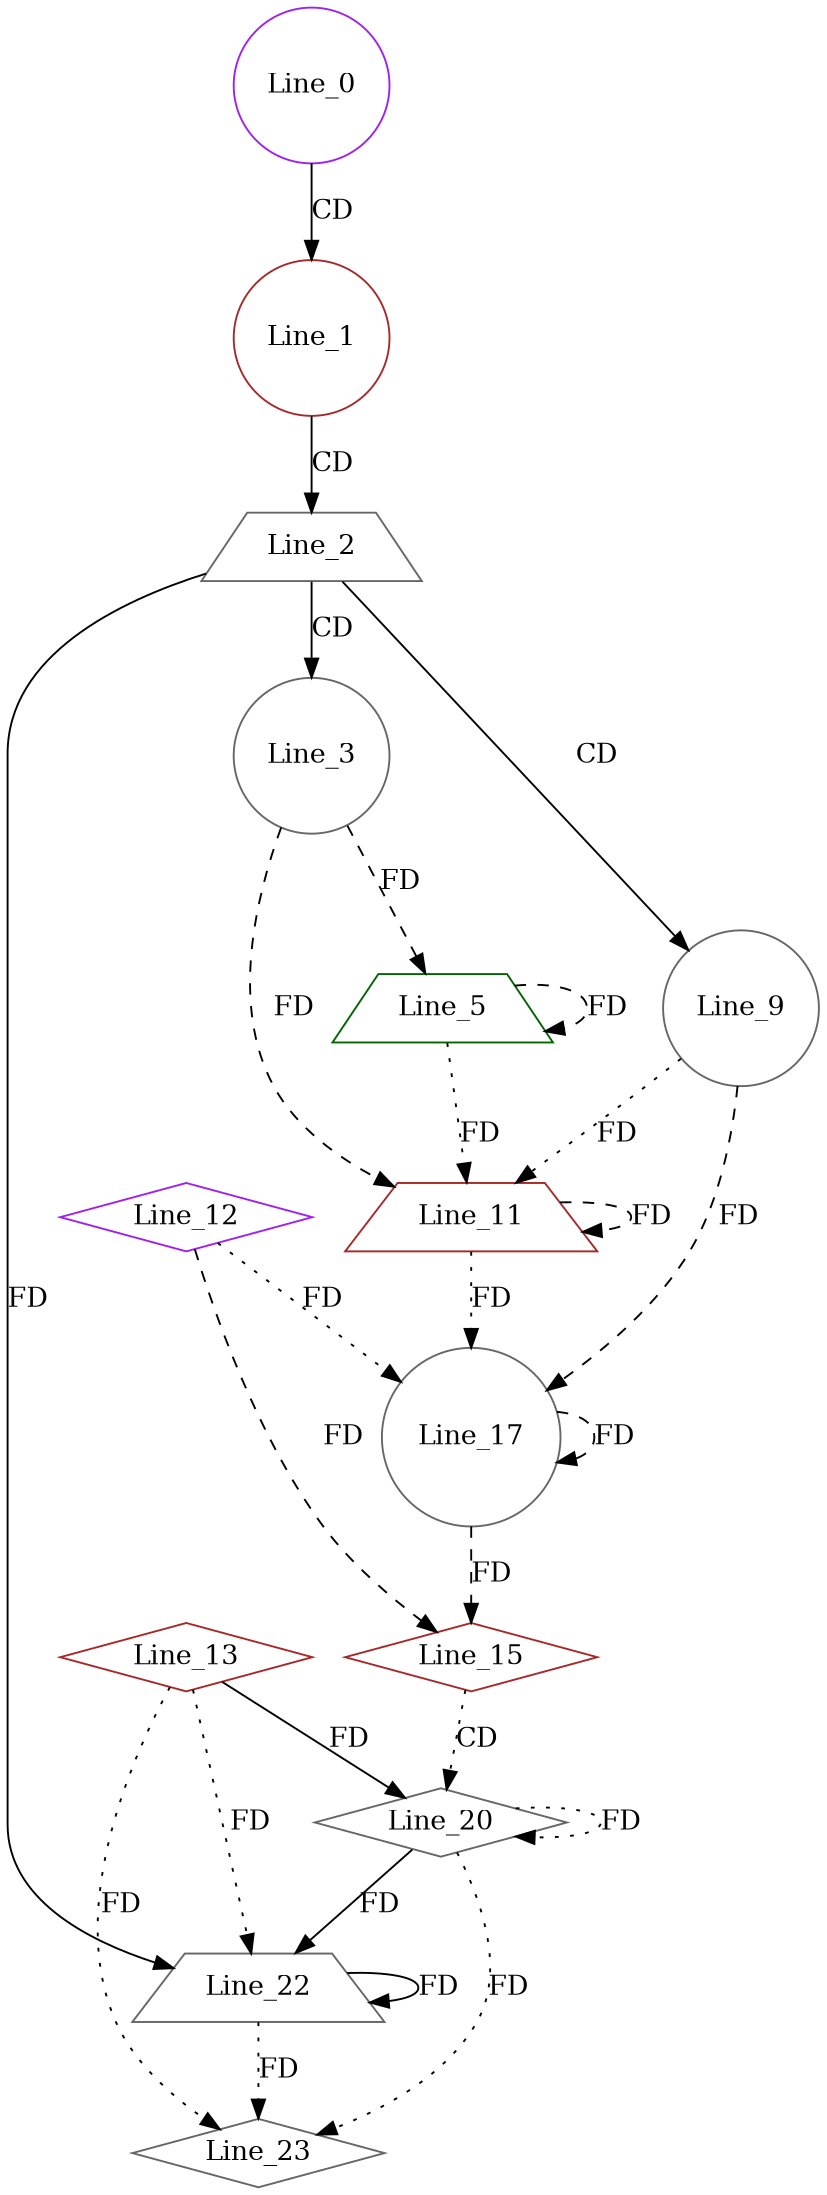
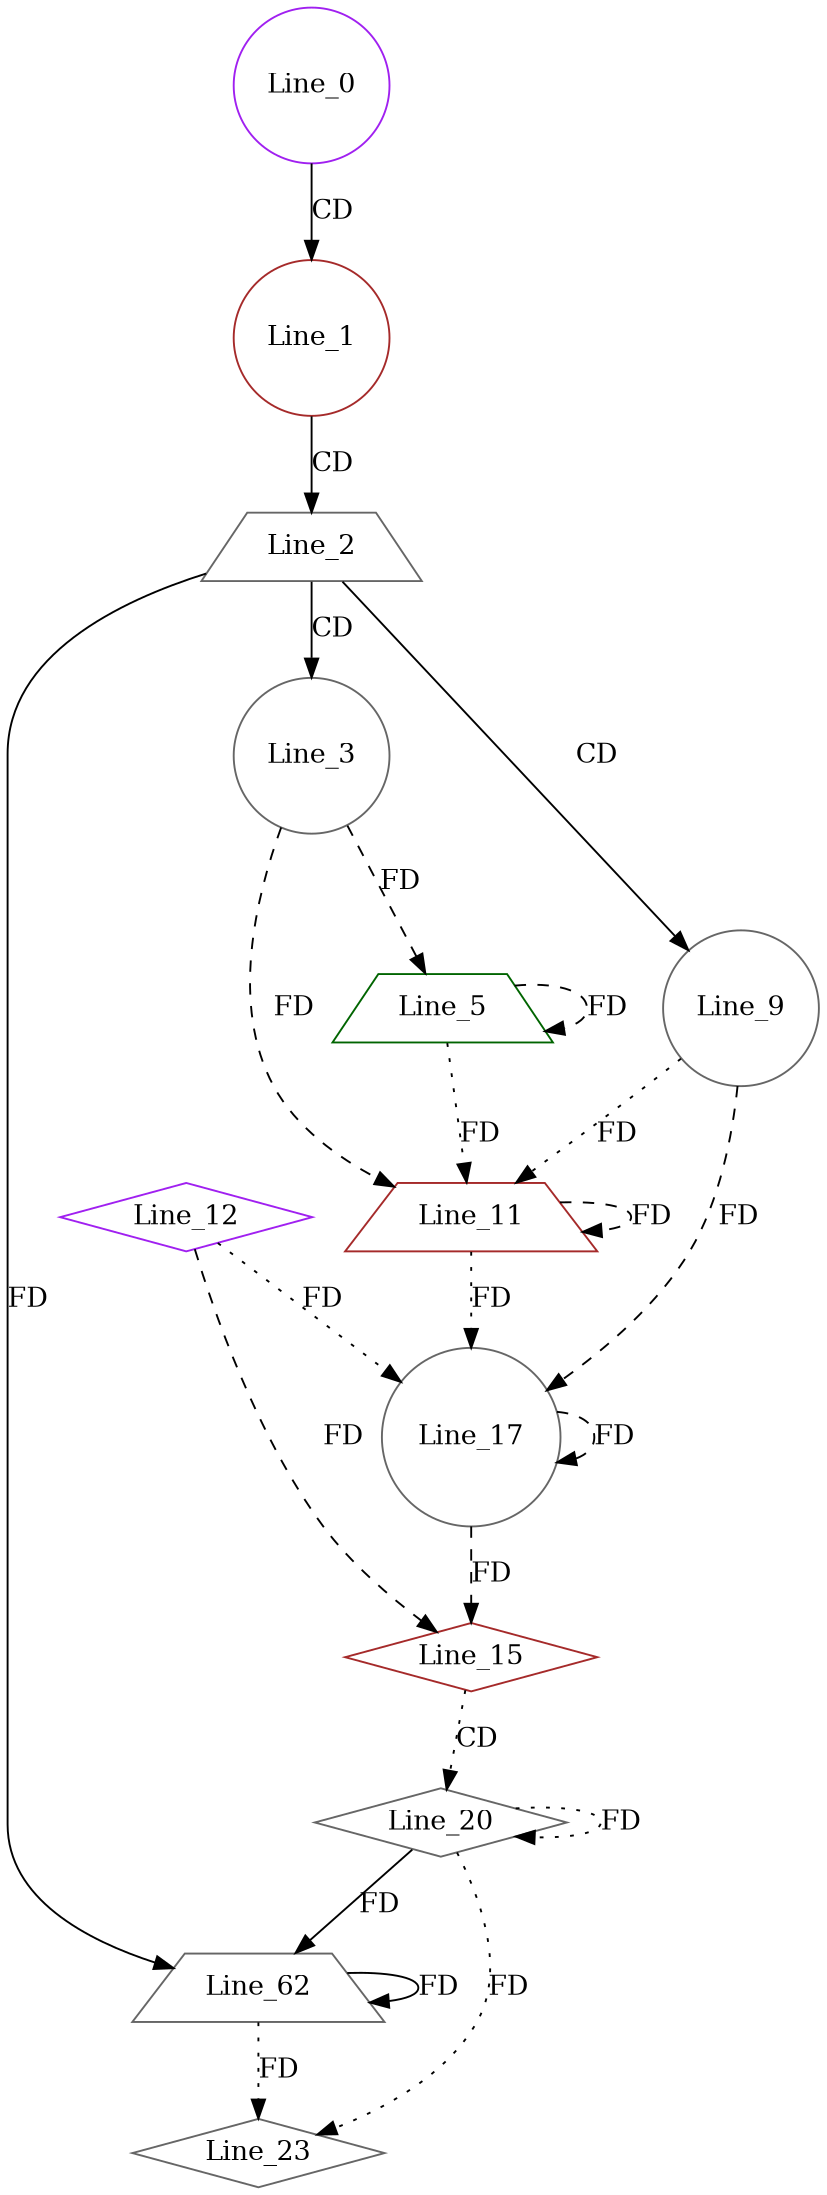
node "Line_13": removed
node "Line_22": label "Line_22" -> "Line_62"
